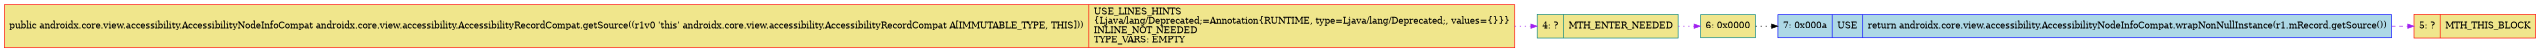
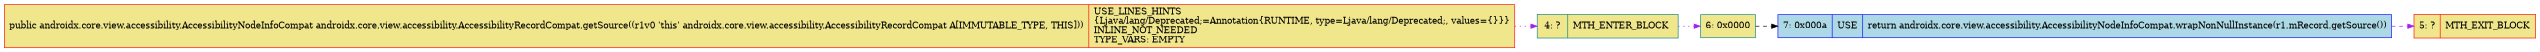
node "4: ?": text "MTH_ENTER_NEEDED" -> "MTH_ENTER_BLOCK"
edge "6: 0x0000" -> "7: 0x000a": style dotted -> dashed
node "5: ?": text "MTH_THIS_BLOCK" -> "MTH_EXIT_BLOCK"
